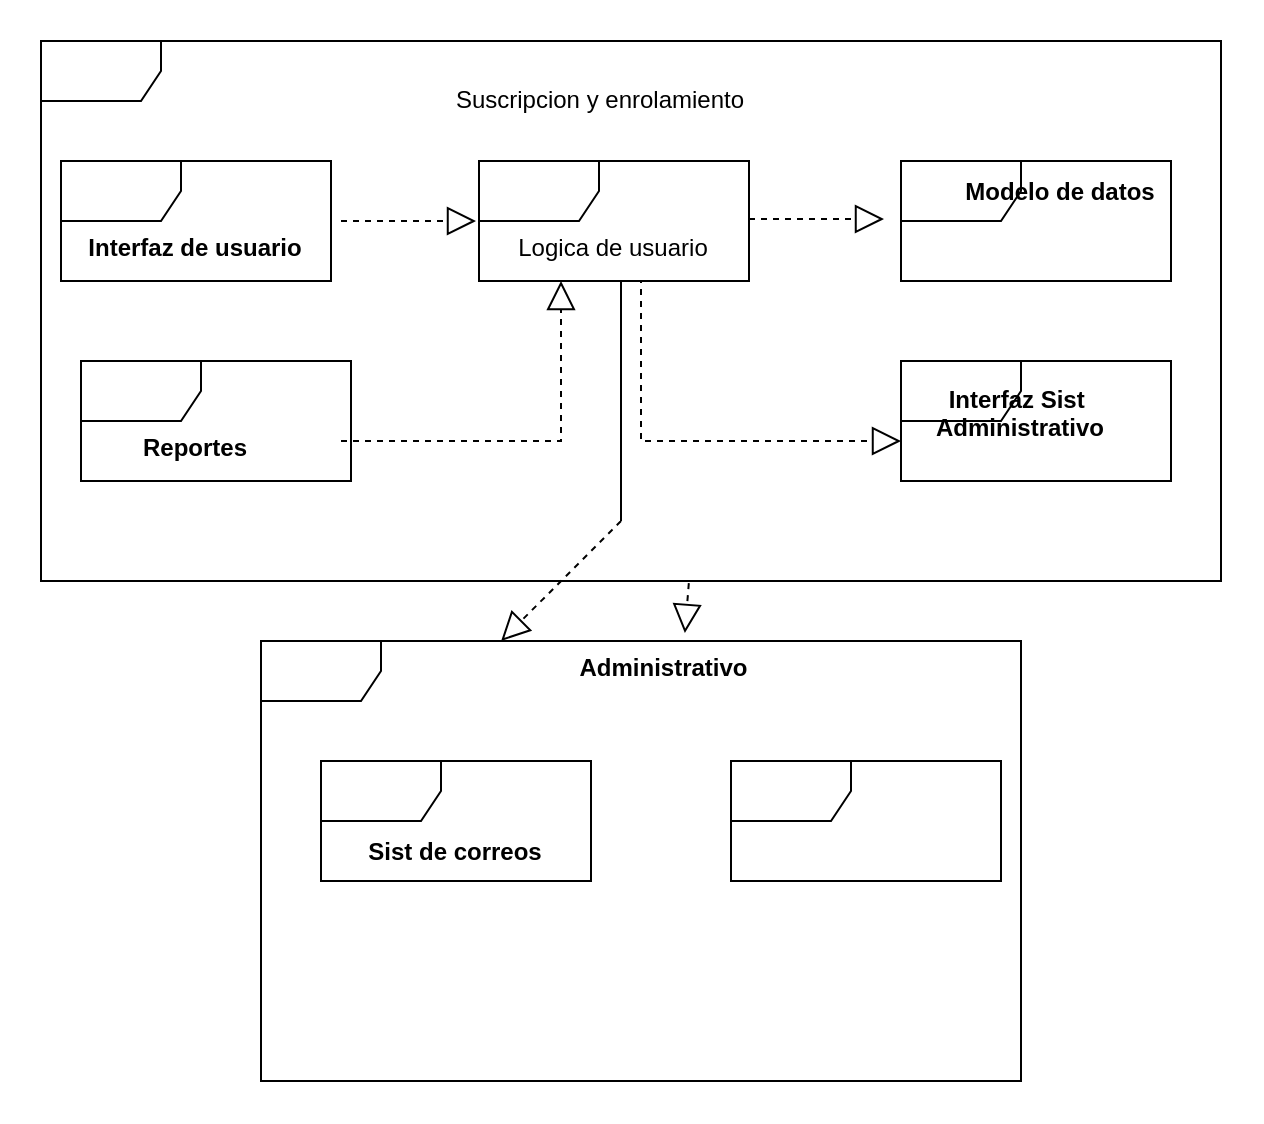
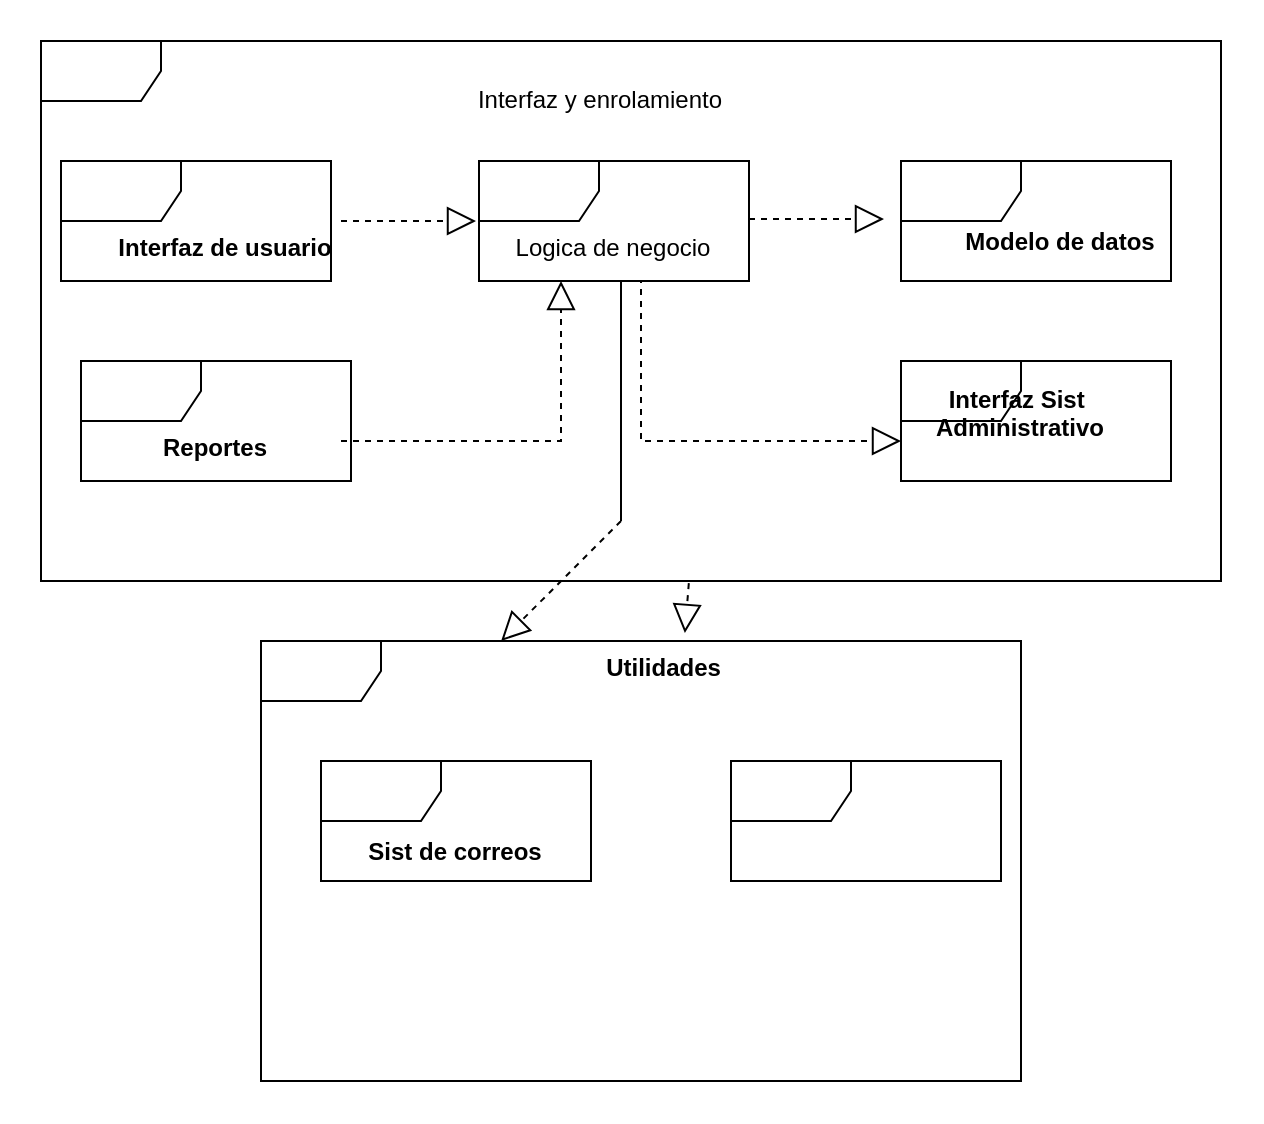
node "Suscripcion y enrolamiento": label "Suscripcion y enrolamiento" -> "Interfaz y enrolamiento"
node "Modelo de datos": moved (1061, 205) -> (1061, 255)
node "Interfaz de usuario": moved (196, 247) -> (226, 247)
node "Logica de usuario": label "Logica de usuario" -> "Logica de negocio"
node "Reportes": moved (196, 447) -> (216, 447)
node "Administrativo": label "Administrativo" -> "Utilidades"
